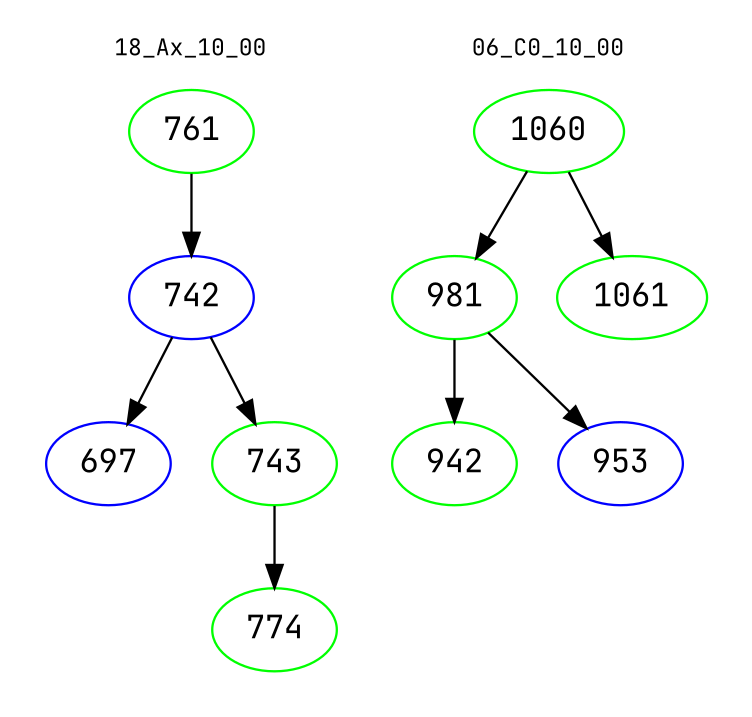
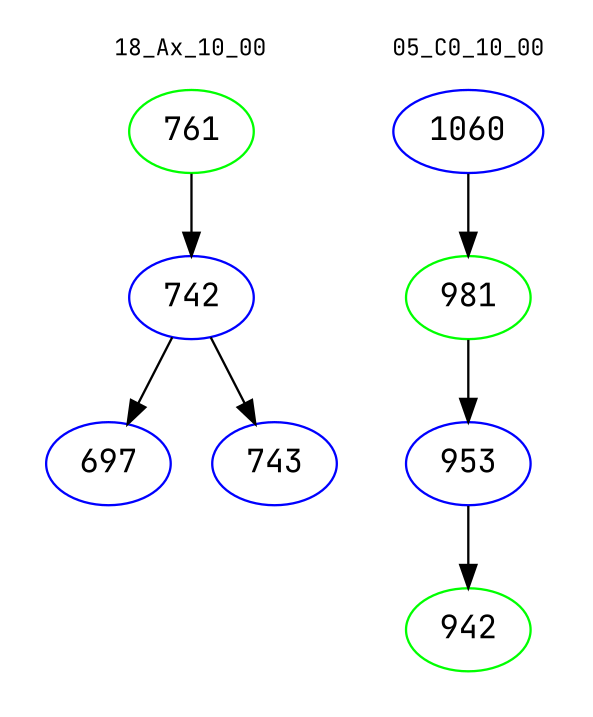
cluster "06_C0_10_00": label "06_C0_10_00" -> "05_C0_10_00"
node "1060": color green -> blue
node "1061": removed
edge "981" -> "942": now "953" -> "942"
node "743": color green -> blue
node "774": removed
